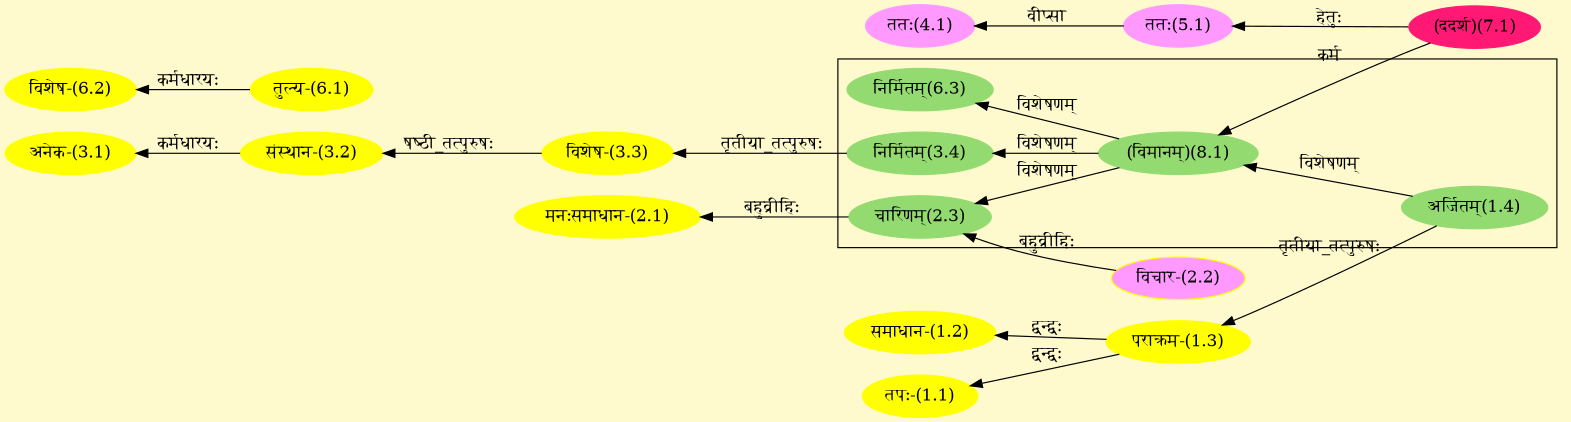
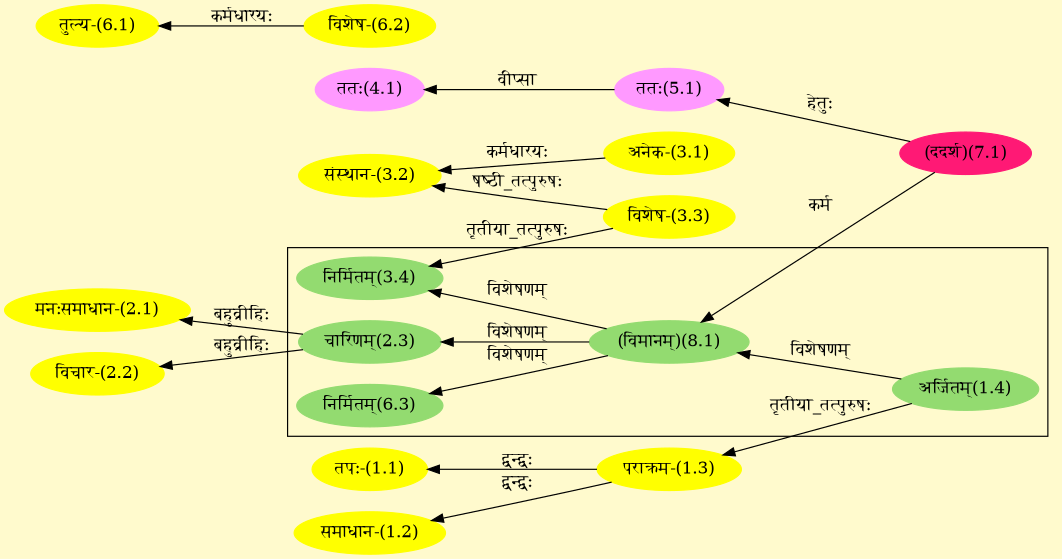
edge "तुल्य-(6.1)" -> "विशेष-(6.2)": reversed
edge "संस्थान-(3.2)" -> "अनेक-(3.1)": reversed
edge "निर्मितम्(3.4)" -> "विशेष-(3.3)": reversed
edge "विचार-(2.2)" -> "चारिणम्(2.3)": reversed
node "विचार-(2.2)": fillcolor #ff99ff -> #ffff00
